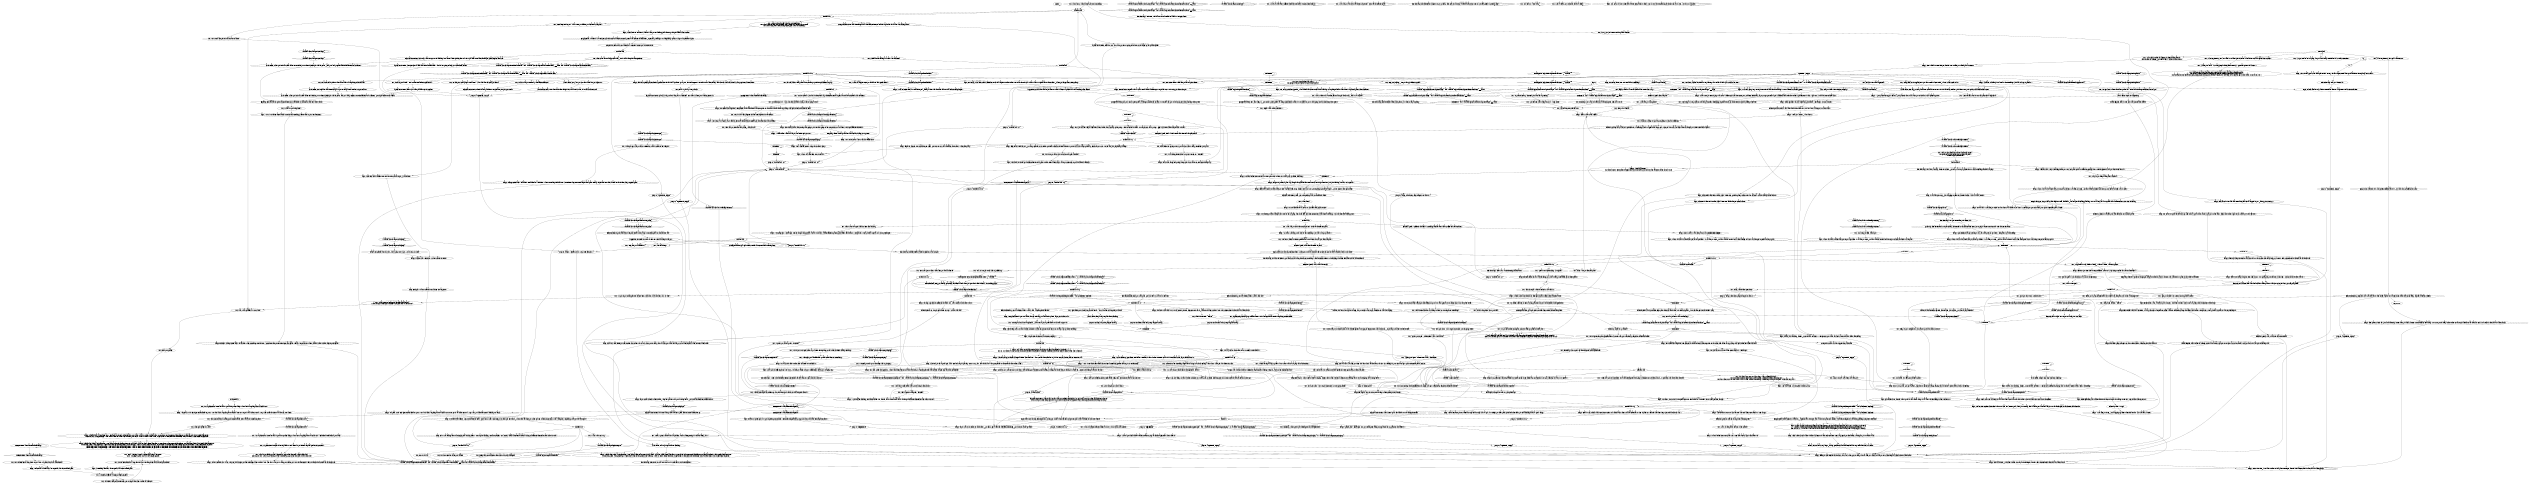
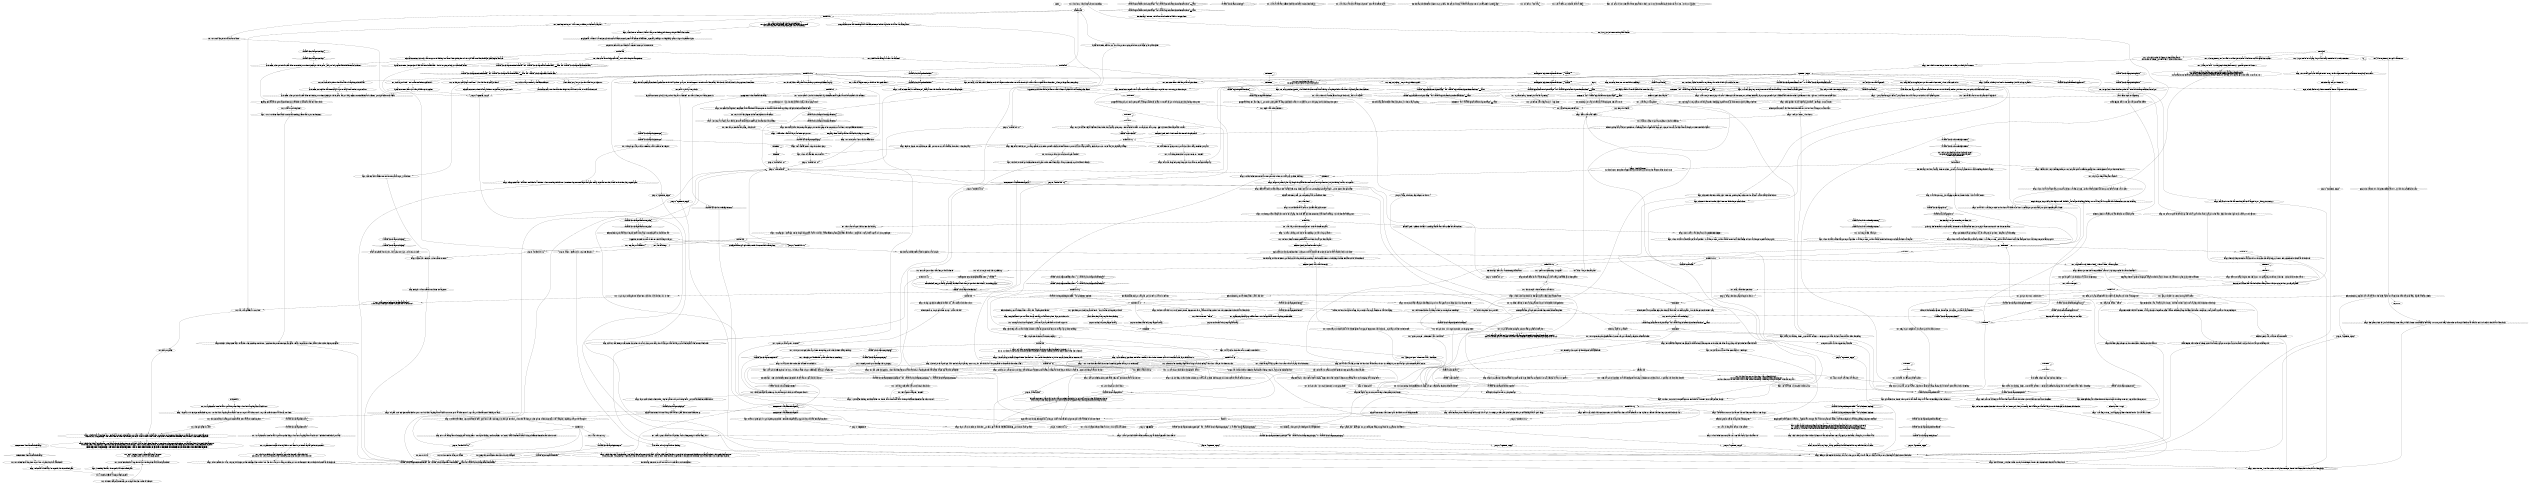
node "347": removed
node "Reaction Speed: What does he mean 'in part'?": label "Reaction Speed: What does he mean 'in part'?" -> "Reaction Speed: Join does he mean 'in part'?"
node "Jump to: [Untitled hub (03)]": added
